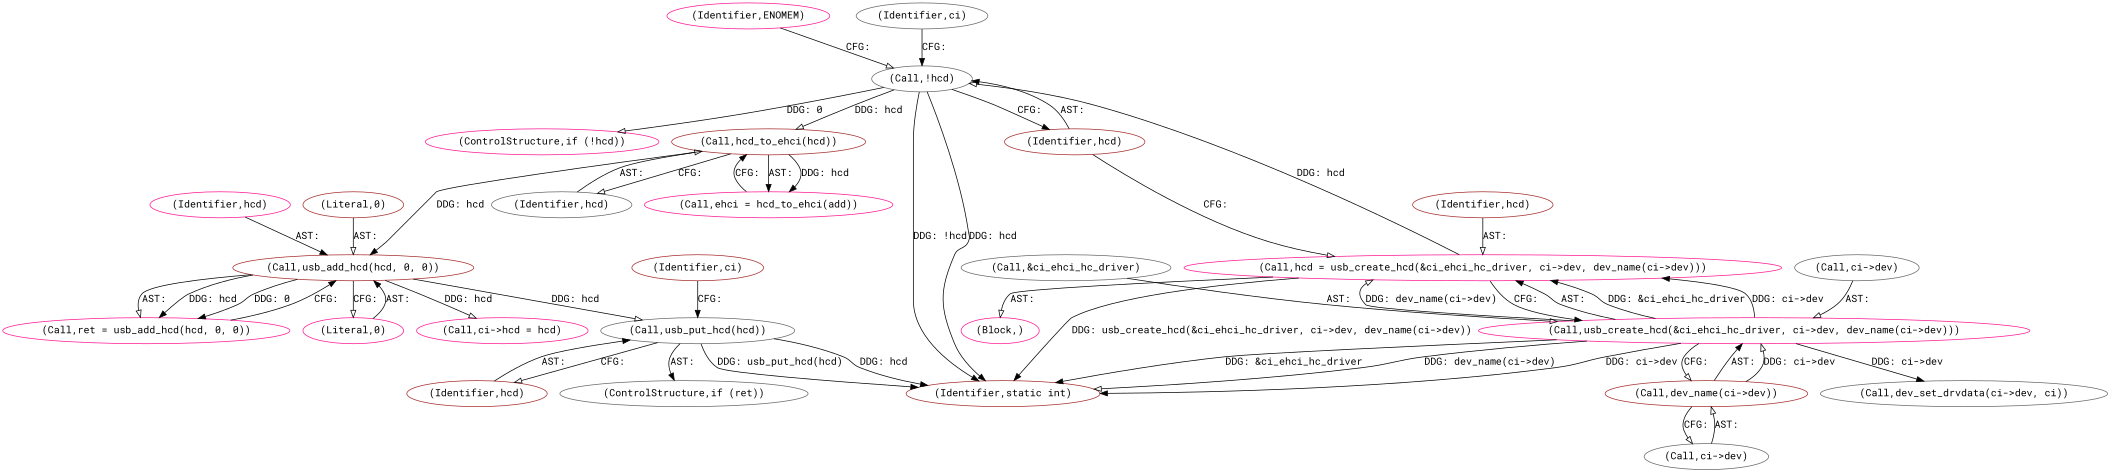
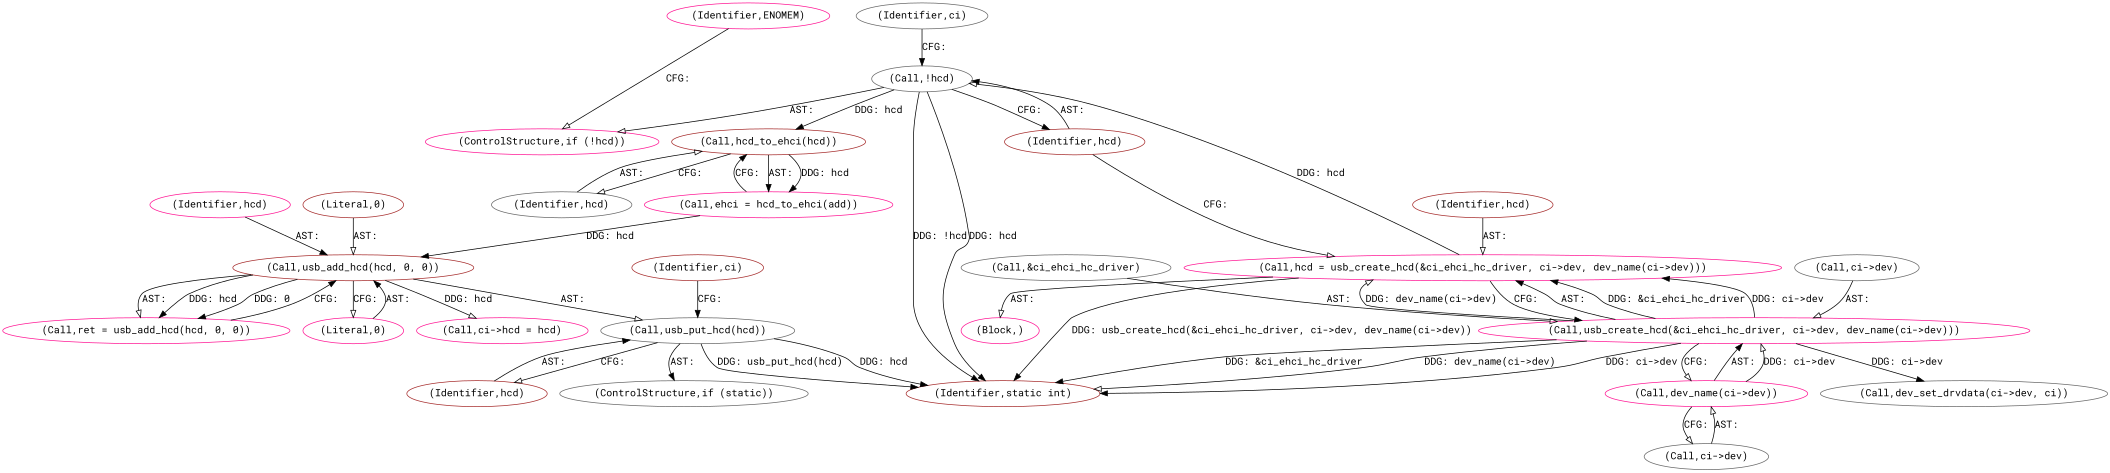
edge "(Identifier,ENOMEM)" -> "(Call,!hcd)": now "(Identifier,ENOMEM)" -> "(ControlStructure,if (!hcd))"
edge "(Call,!hcd)" -> "(Call,hcd_to_ehci(hcd))": arrowhead onormal -> normal
edge "(Call,!hcd)" -> "(ControlStructure,if (!hcd))": label "DDG: 0" -> "AST: "
edge "(Call,hcd_to_ehci(hcd))" -> "(Call,usb_add_hcd(hcd, 0, 0))": now "(Call,ehci = hcd_to_ehci(add))" -> "(Call,usb_add_hcd(hcd, 0, 0))"
edge "(Call,usb_add_hcd(hcd, 0, 0))" -> "(Call,usb_put_hcd(hcd))": label "DDG: hcd" -> "AST: "
node "(ControlStructure,if (ret))": label "(ControlStructure,if (ret))" -> "(ControlStructure,if (static))"
node "(Call,dev_name(ci->dev))": color brown -> deeppink
